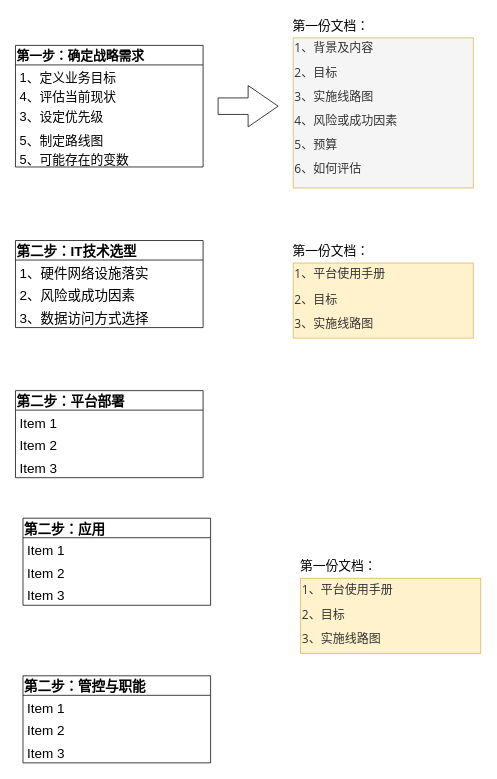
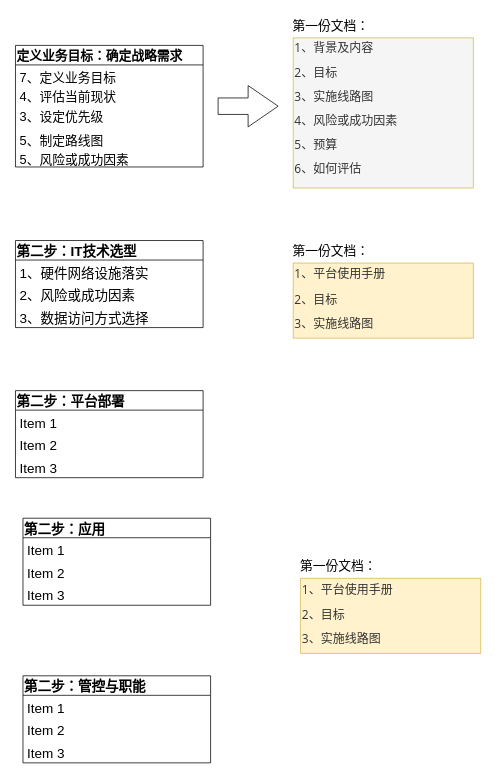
node "第一步：确定战略需求": label "第一步：确定战略需求" -> "定义业务目标：确定战略需求"
node "1、定义业务目标": label "1、定义业务目标" -> "7、定义业务目标"
node "5、可能存在的变数": label "5、可能存在的变数" -> "5、风险或成功因素"
